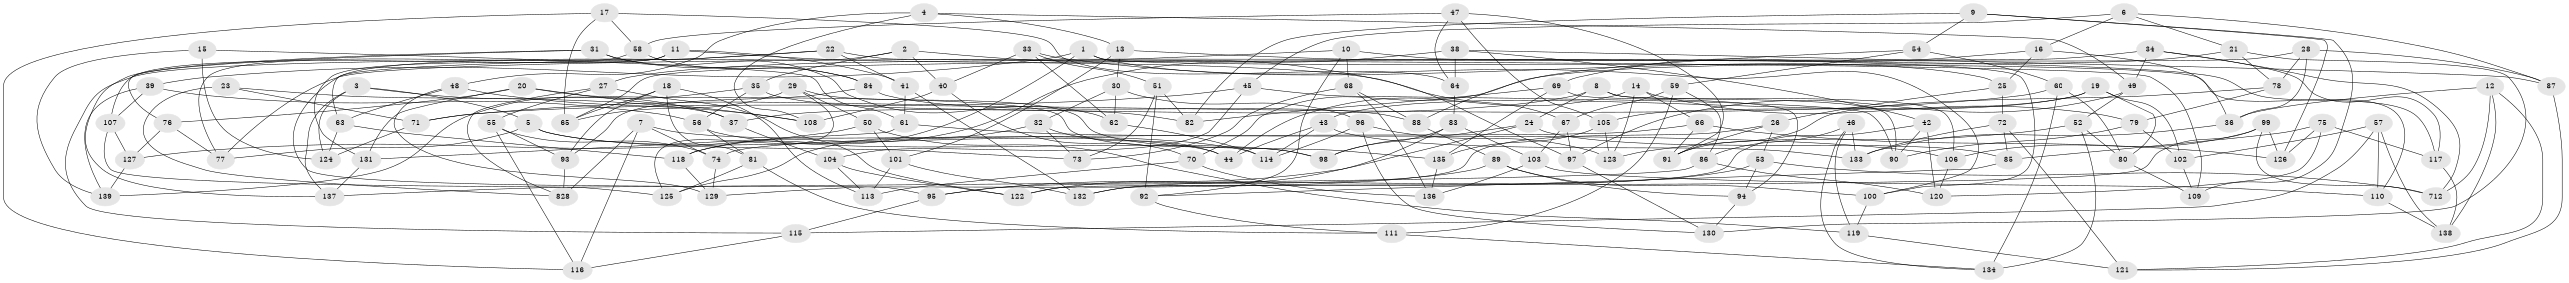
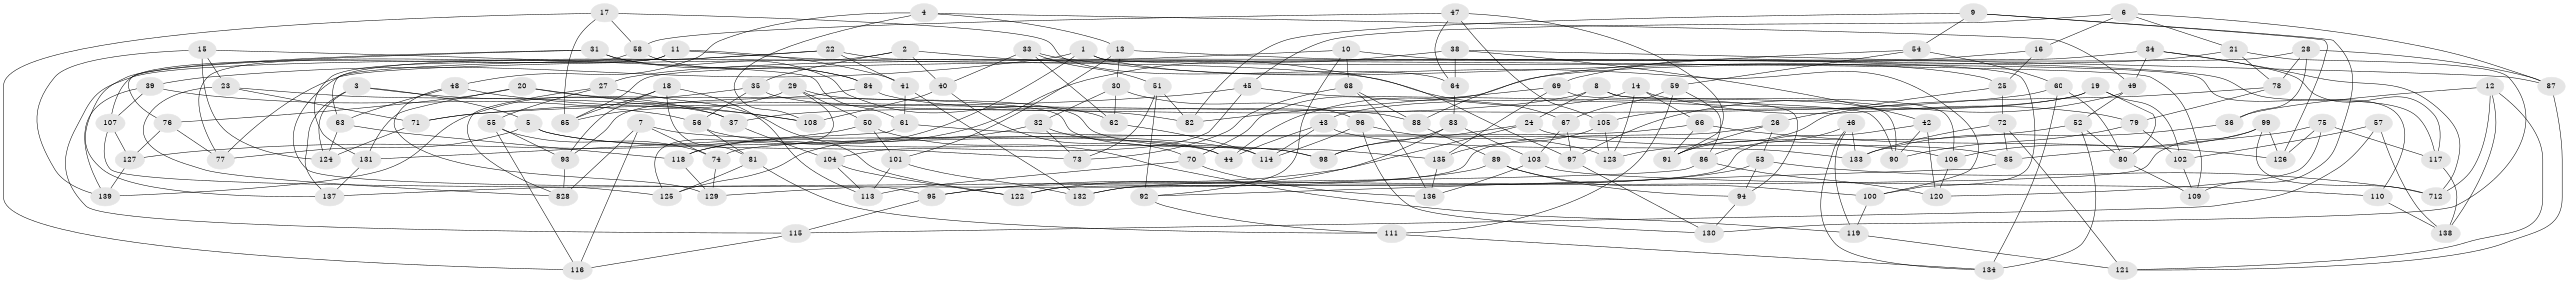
edge "16" -- "36": removed
edge "15" -- "23": added
edge "57" -- "110": removed
